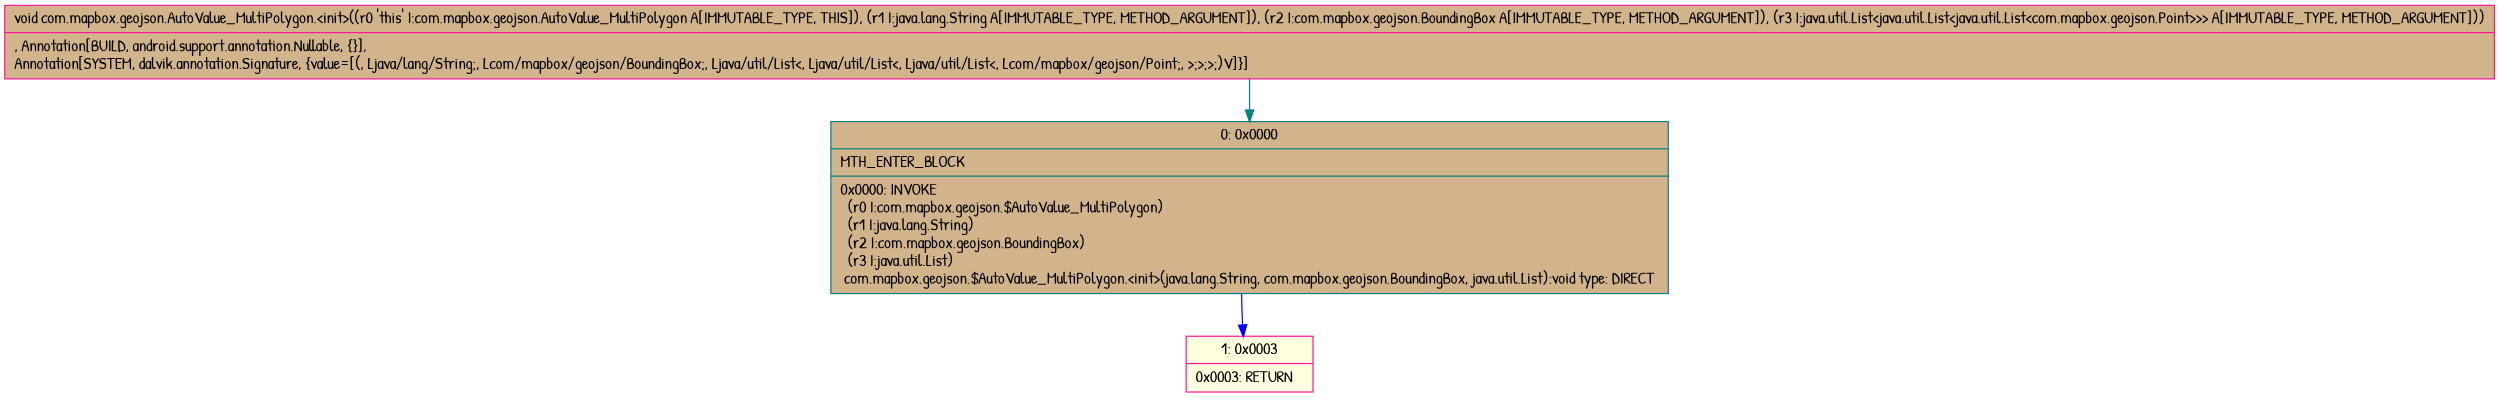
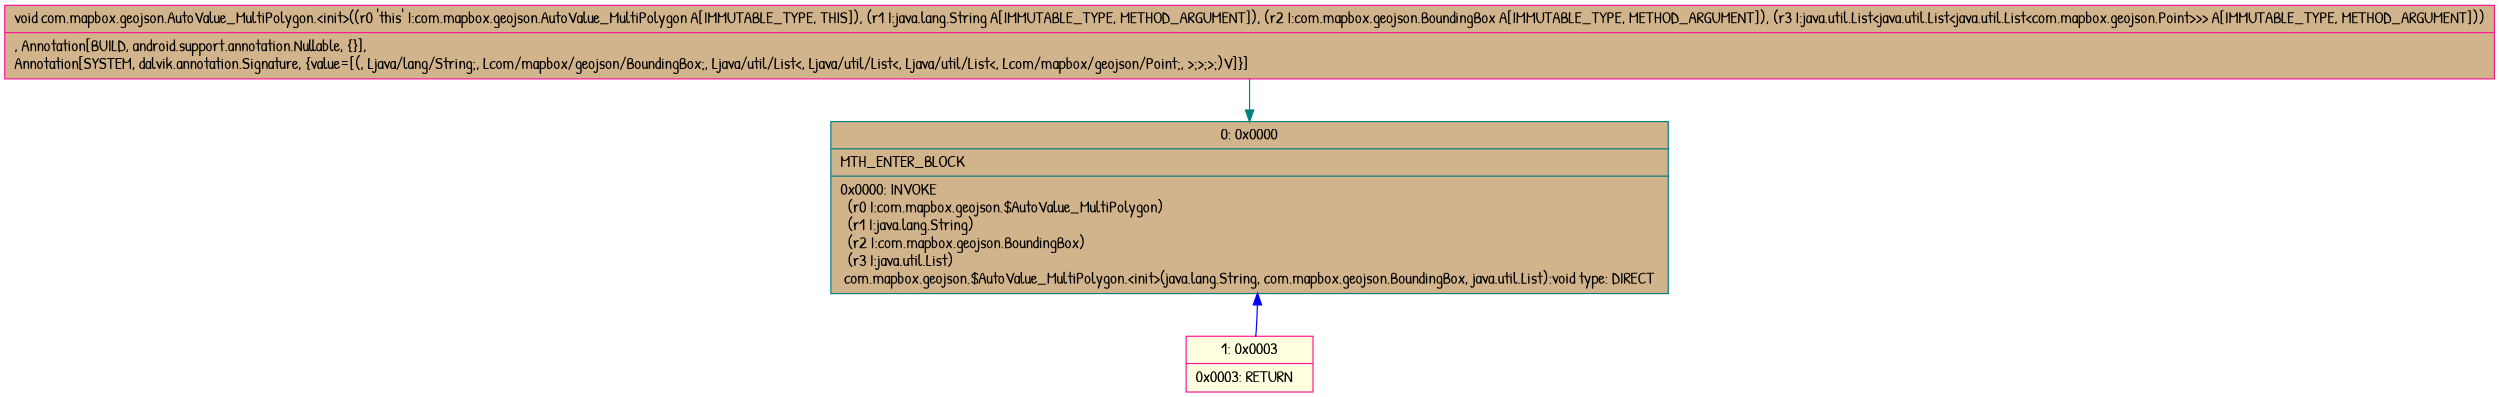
edge "0: 0x0000" -> "1: 0x0003": reversed
